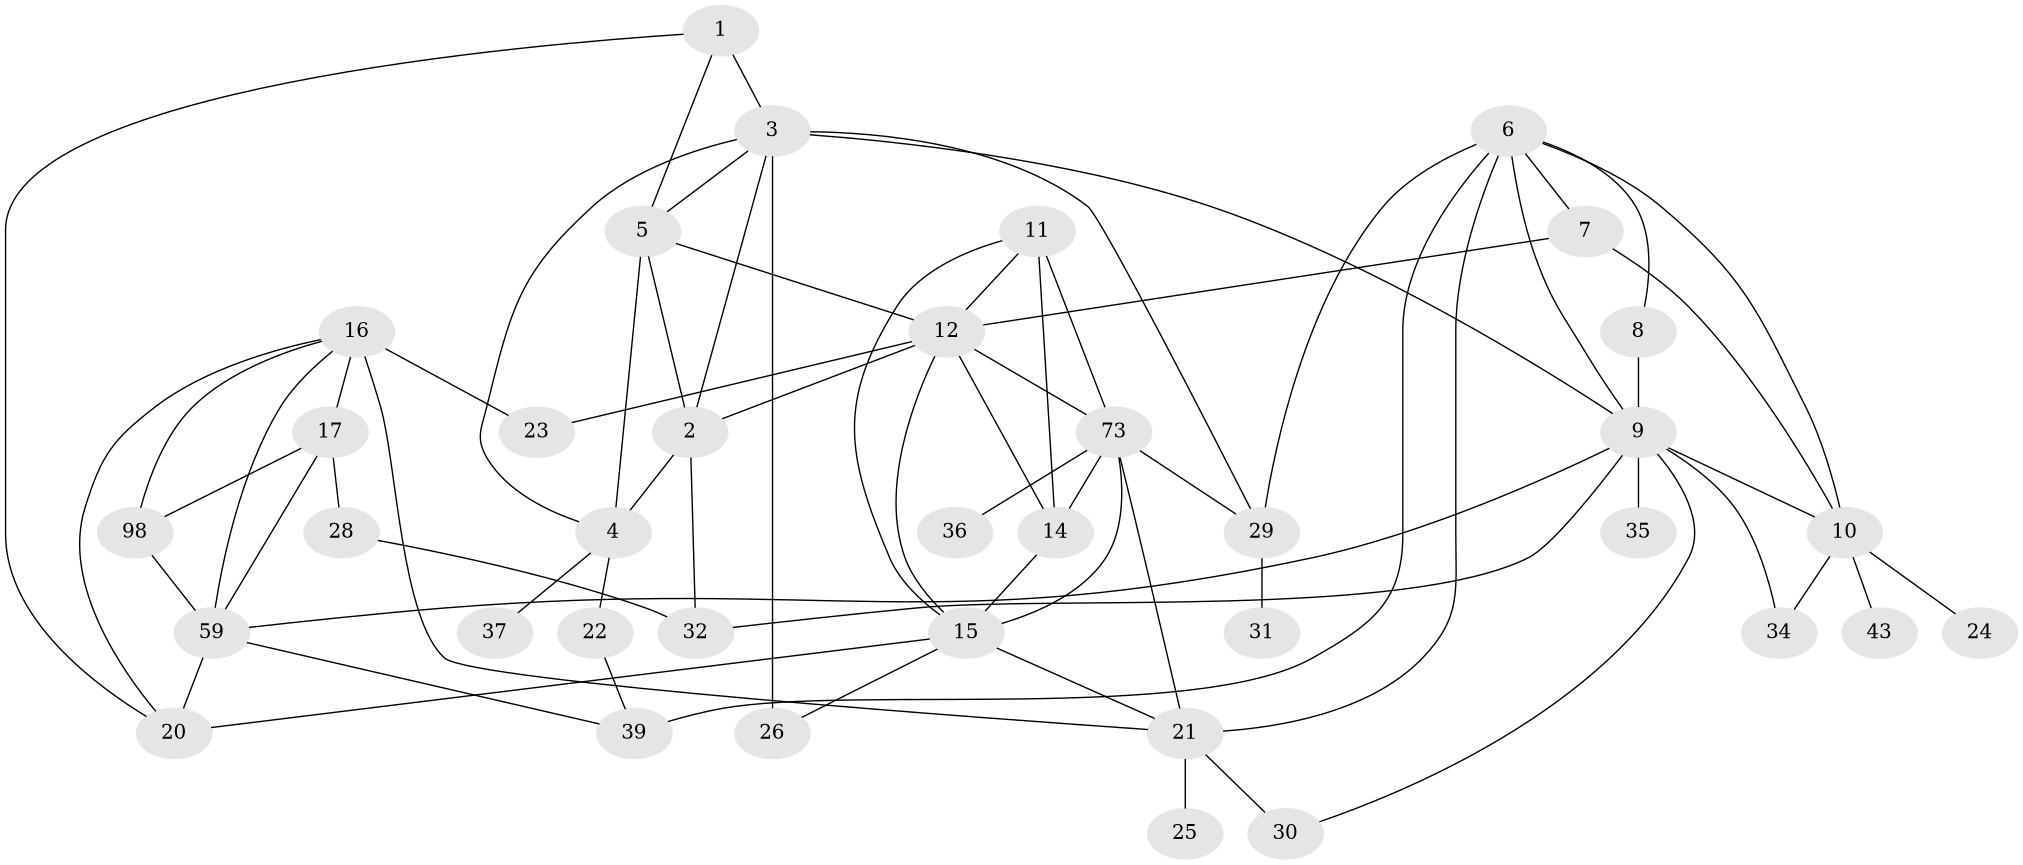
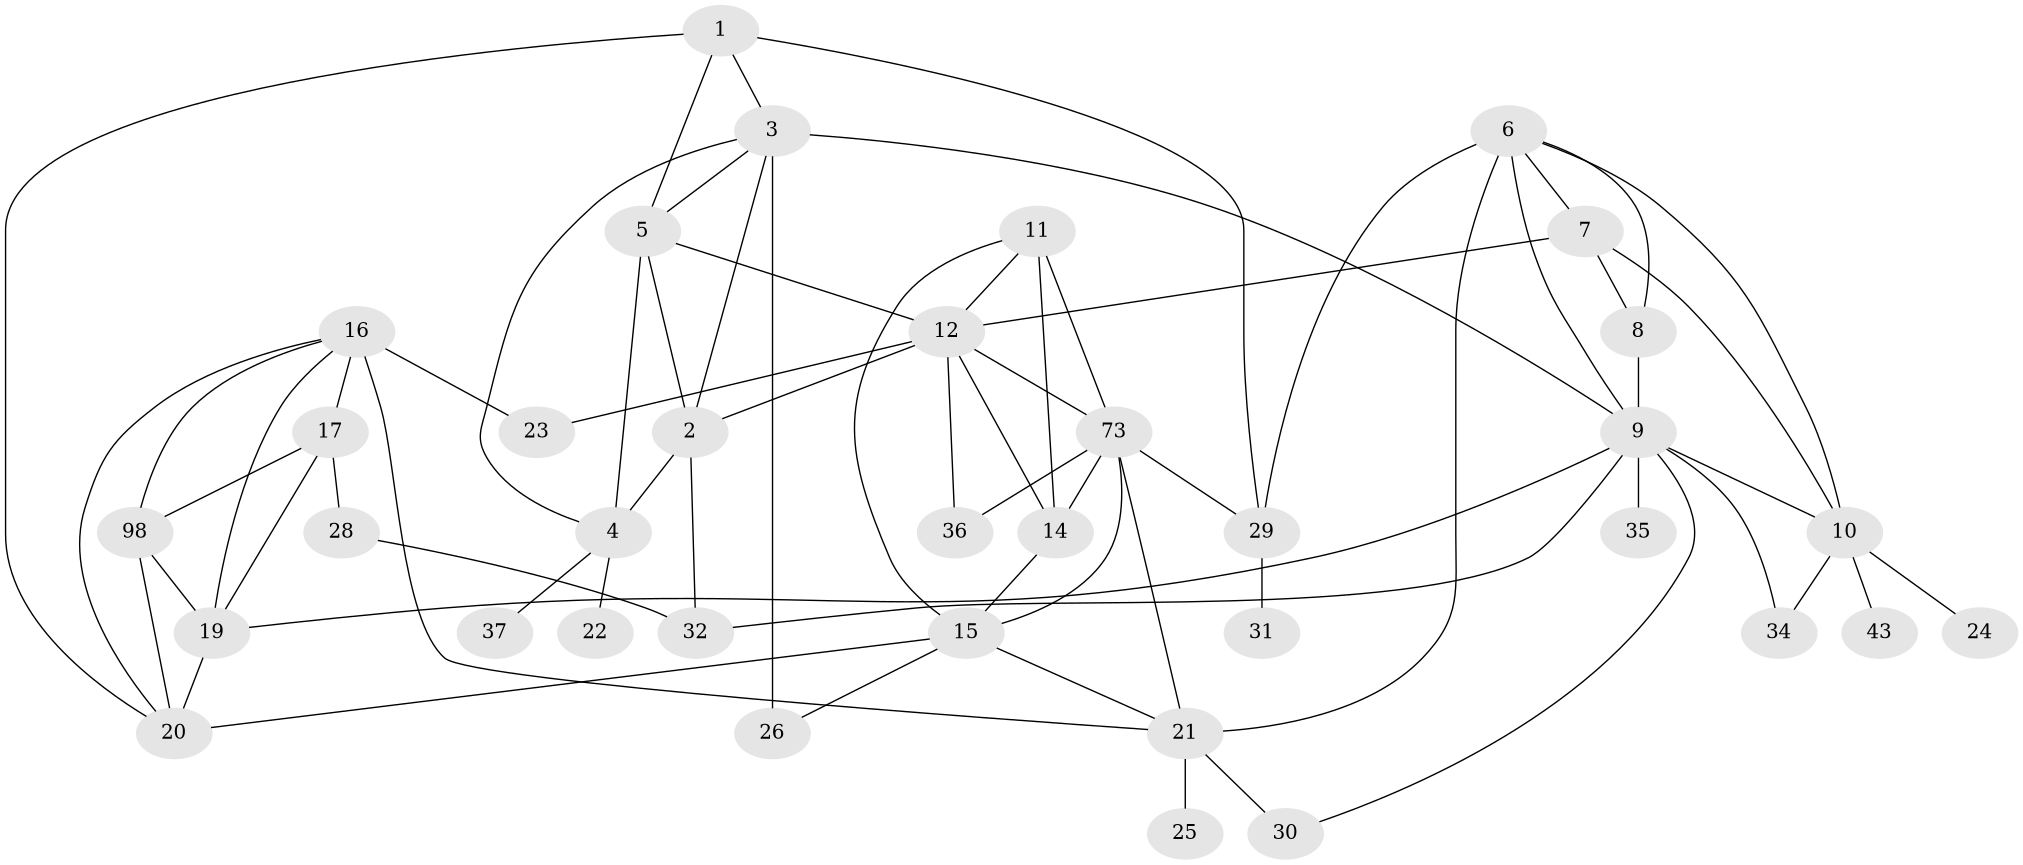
edge "3" -- "29": now "1" -- "29"
edge "7" -- "8": added
edge "12" -- "15": now "12" -- "36"
edge "98" -- "20": added
node "59": label "59" -> "19"
node "39": removed
